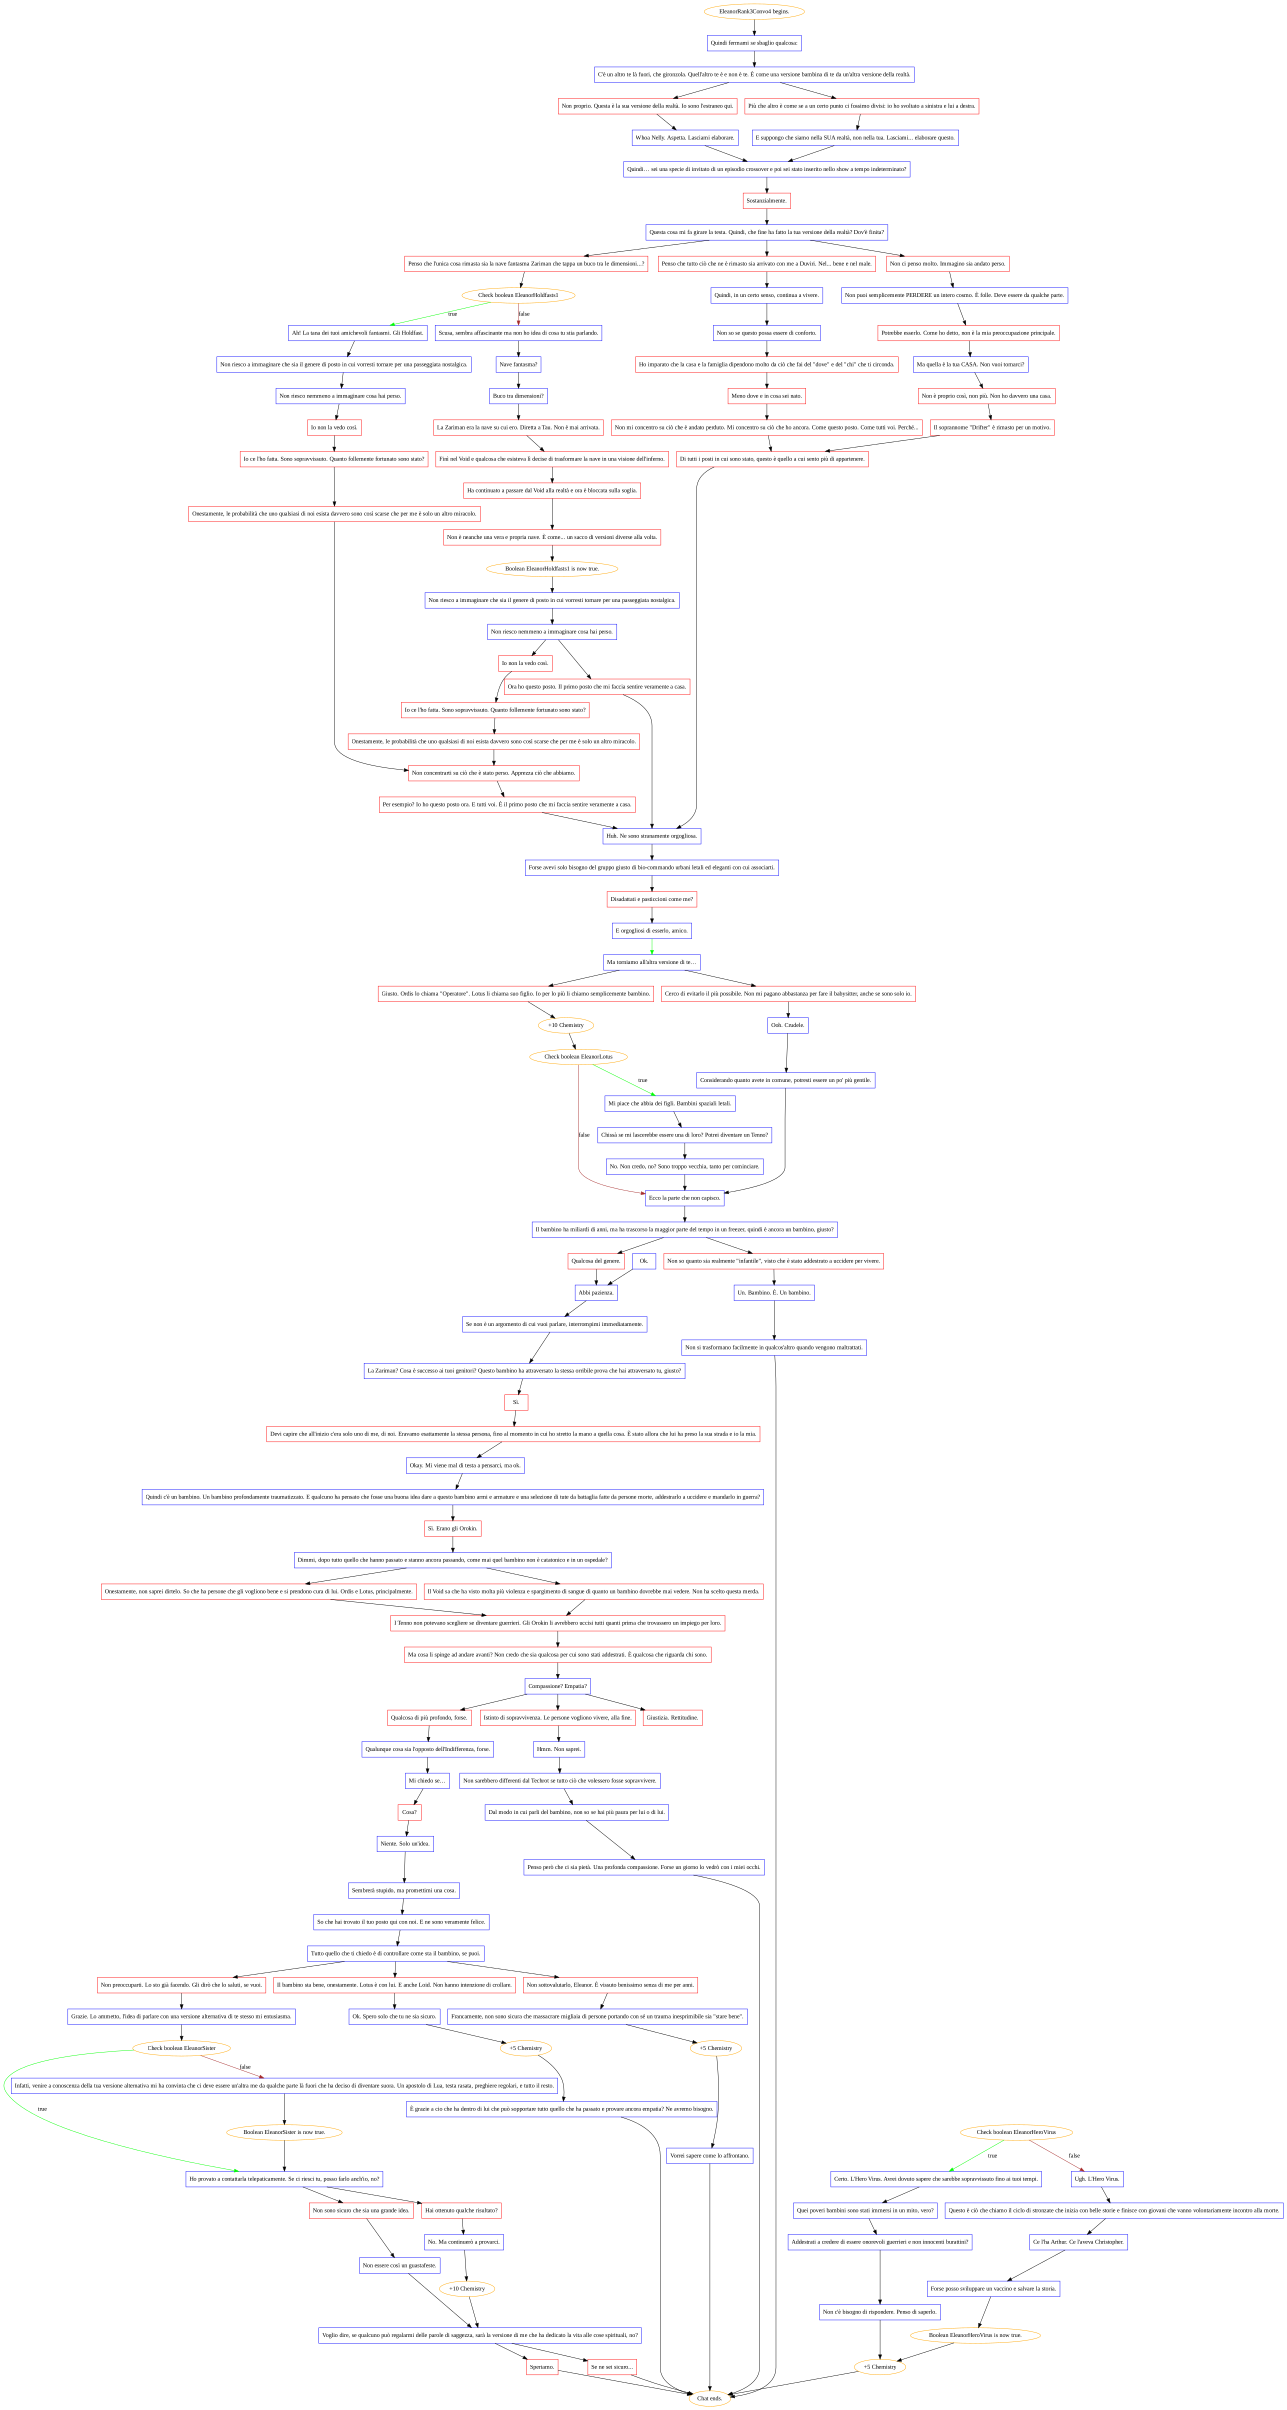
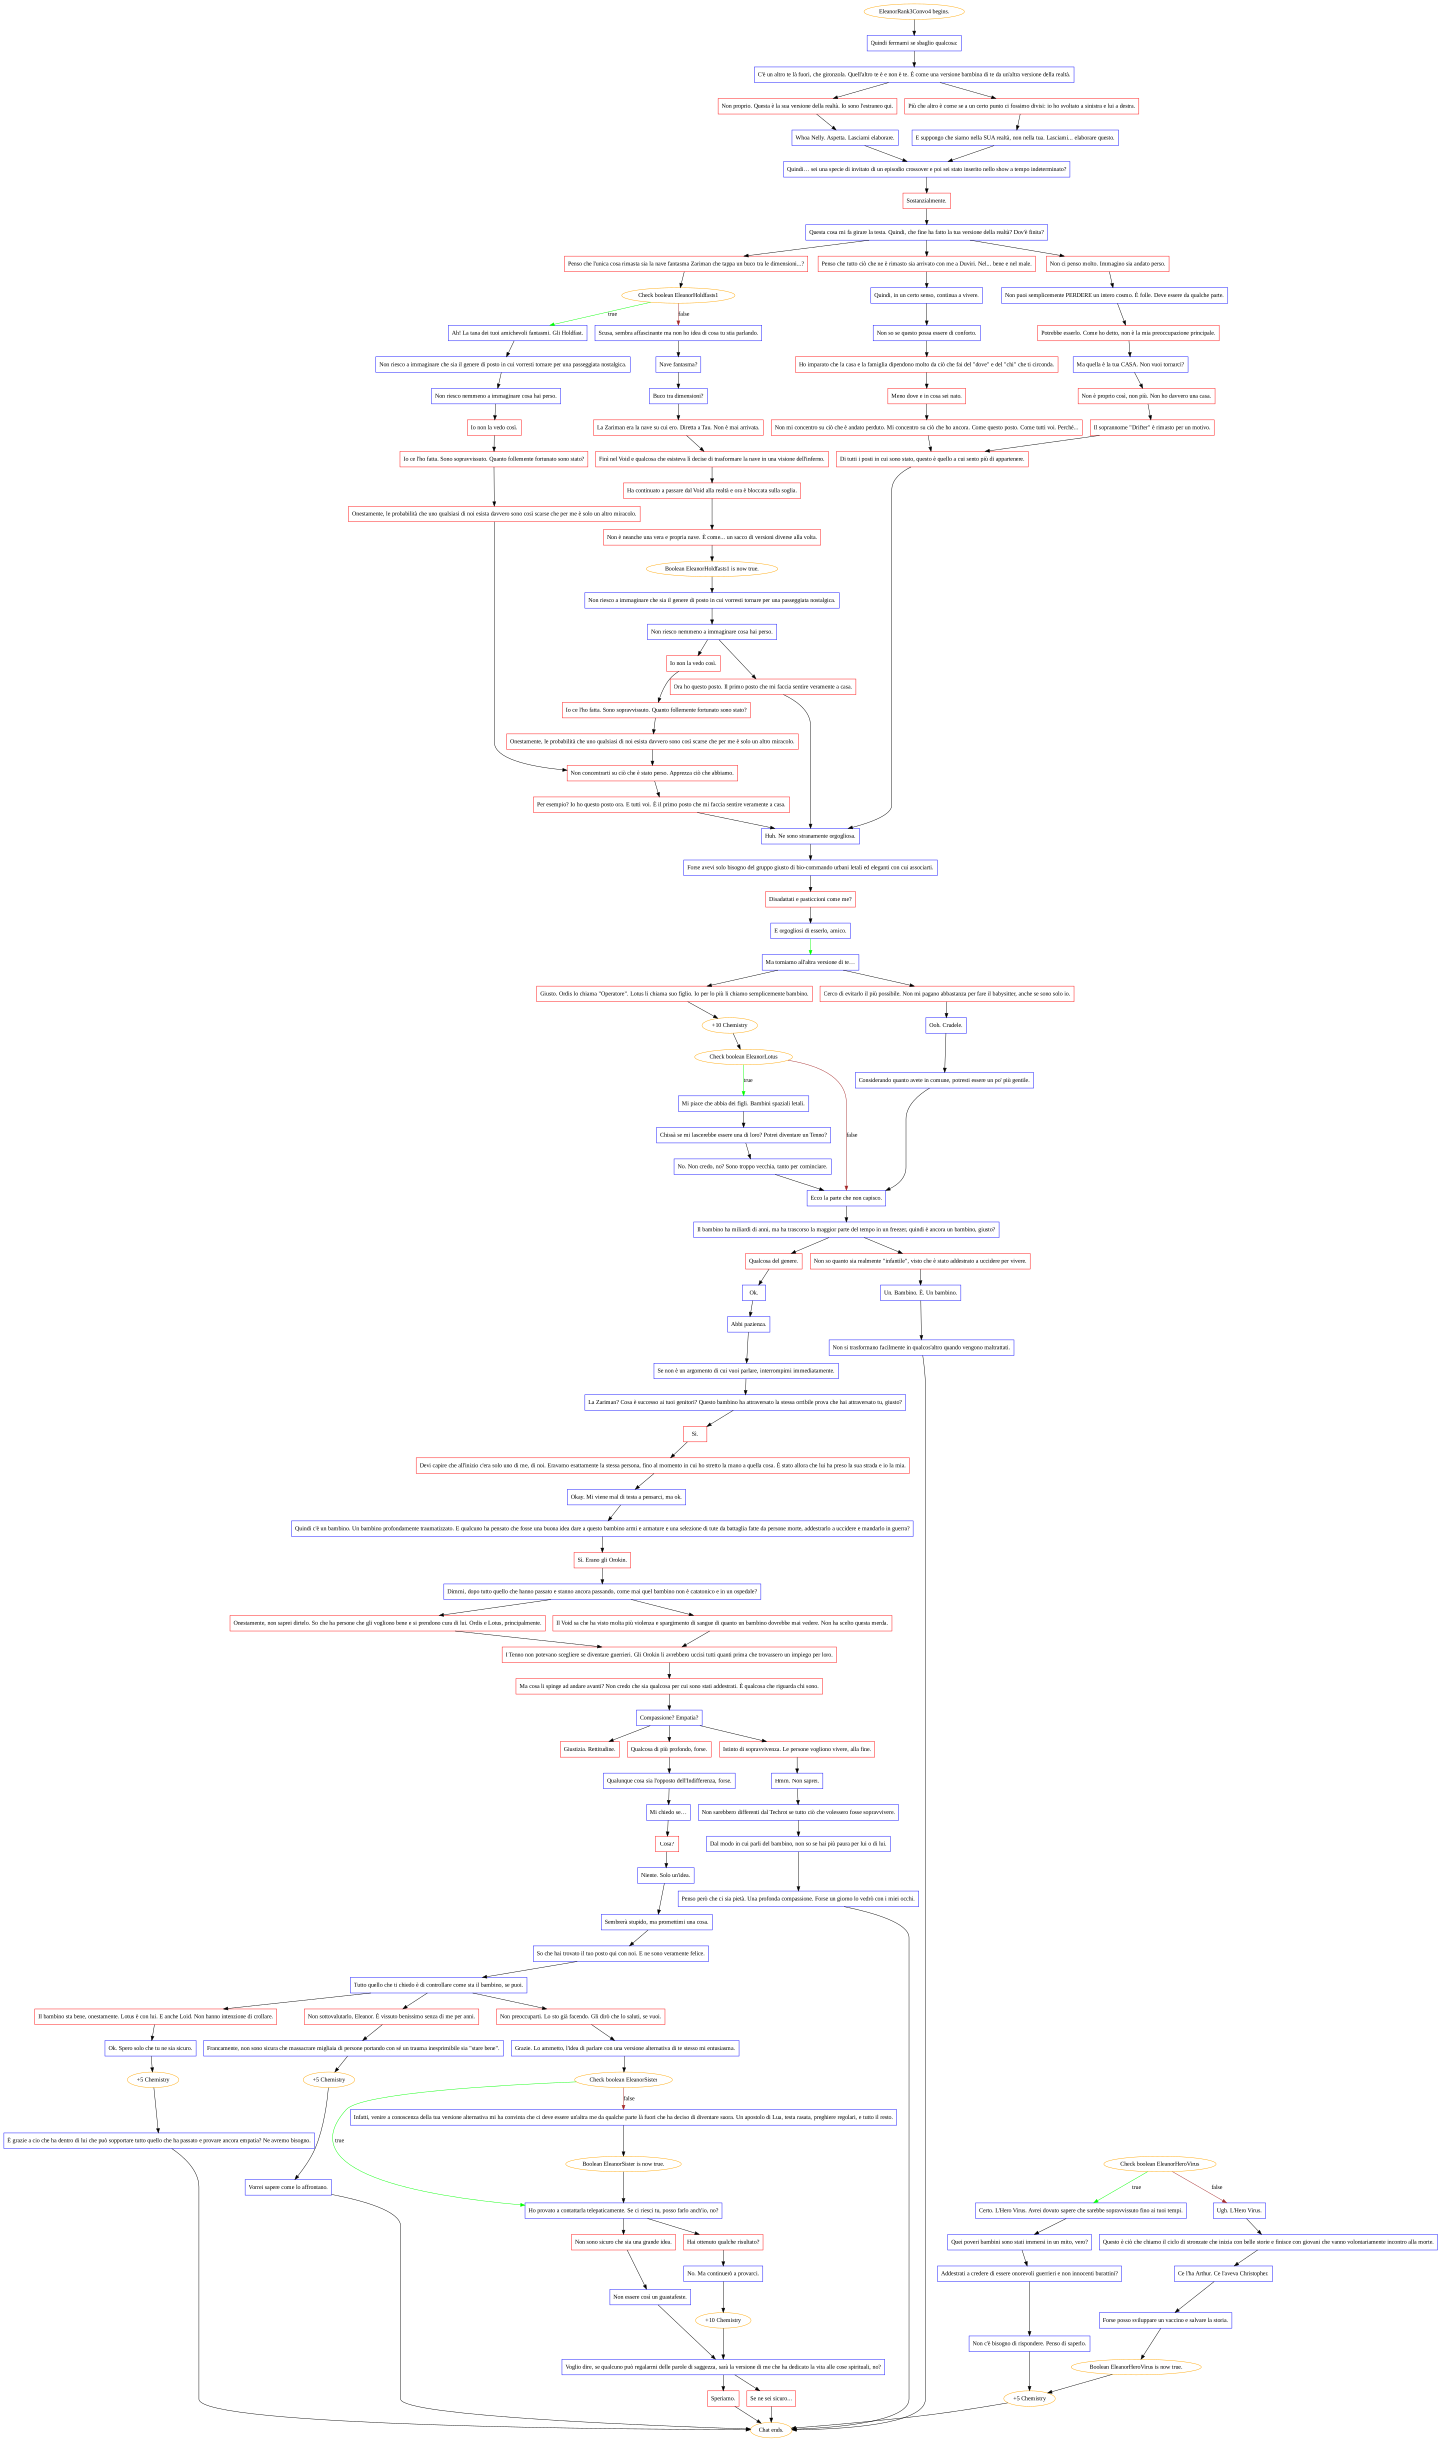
edge "Qualcosa del genere." -> "Abbi pazienza.": now "Qualcosa del genere." -> "Ok."
